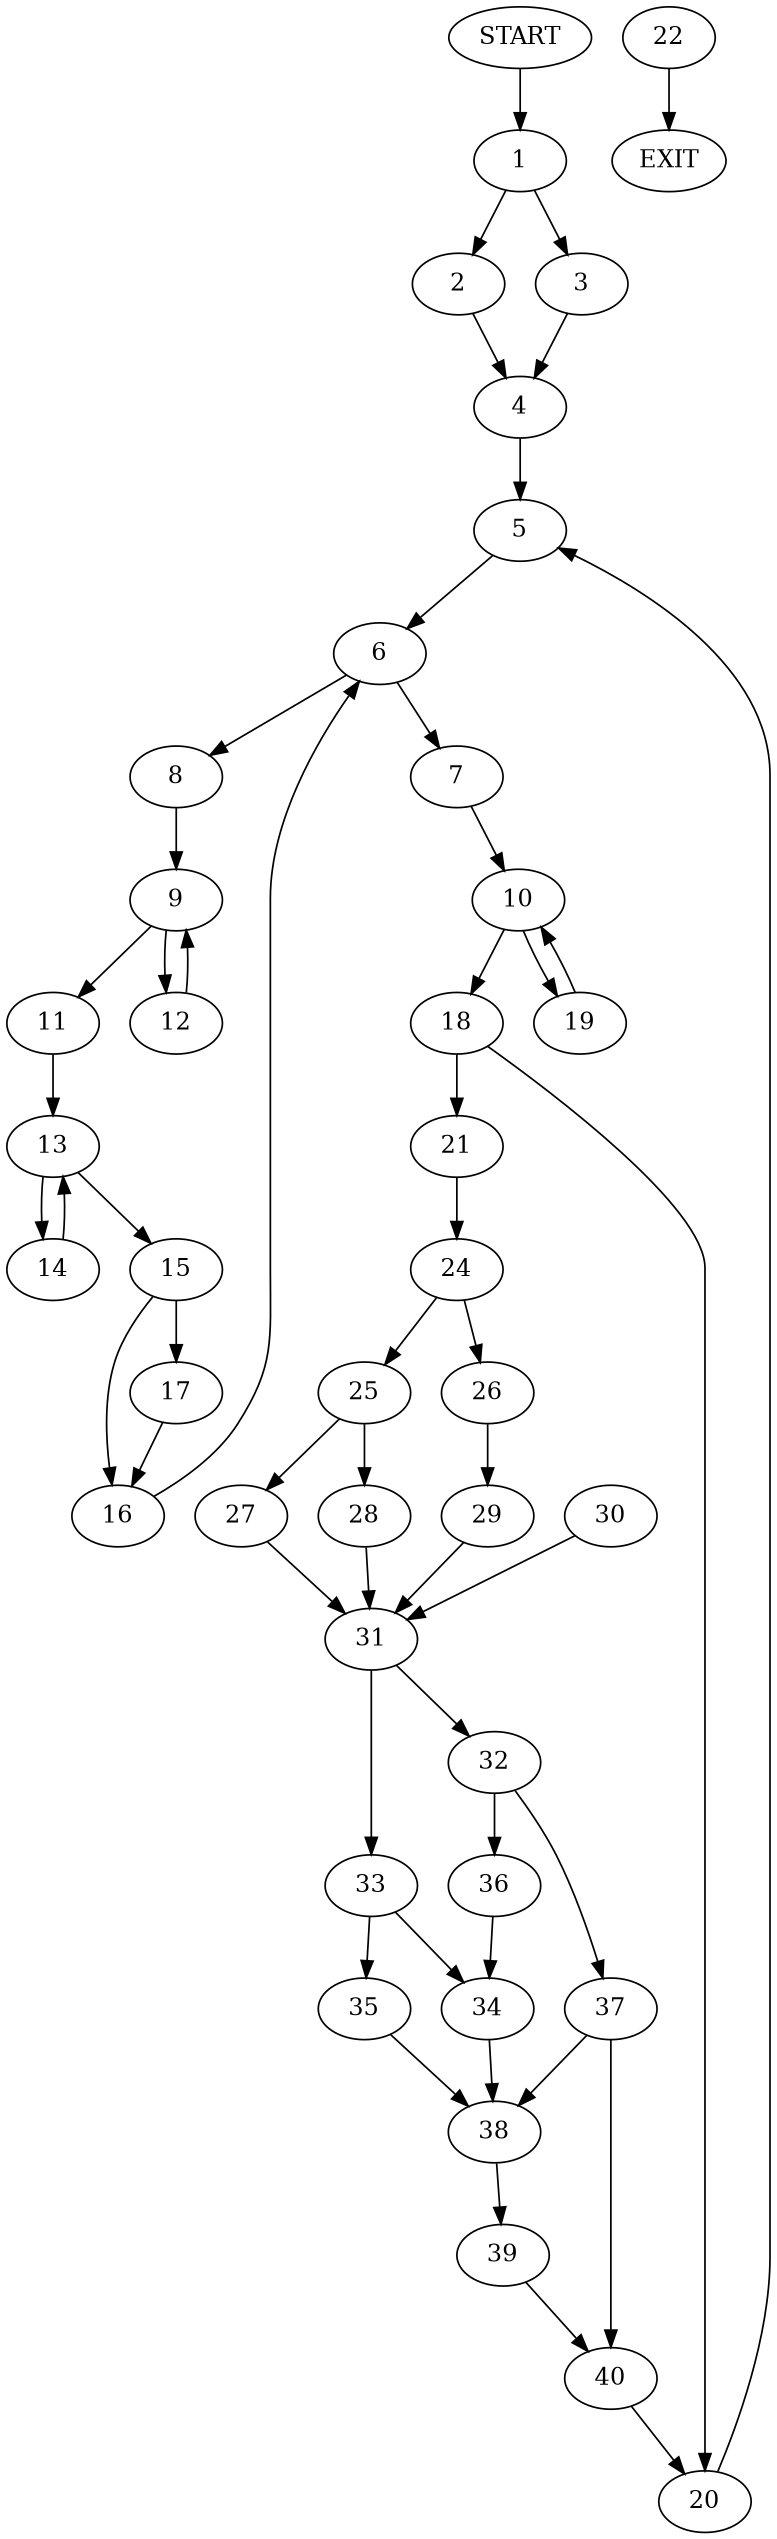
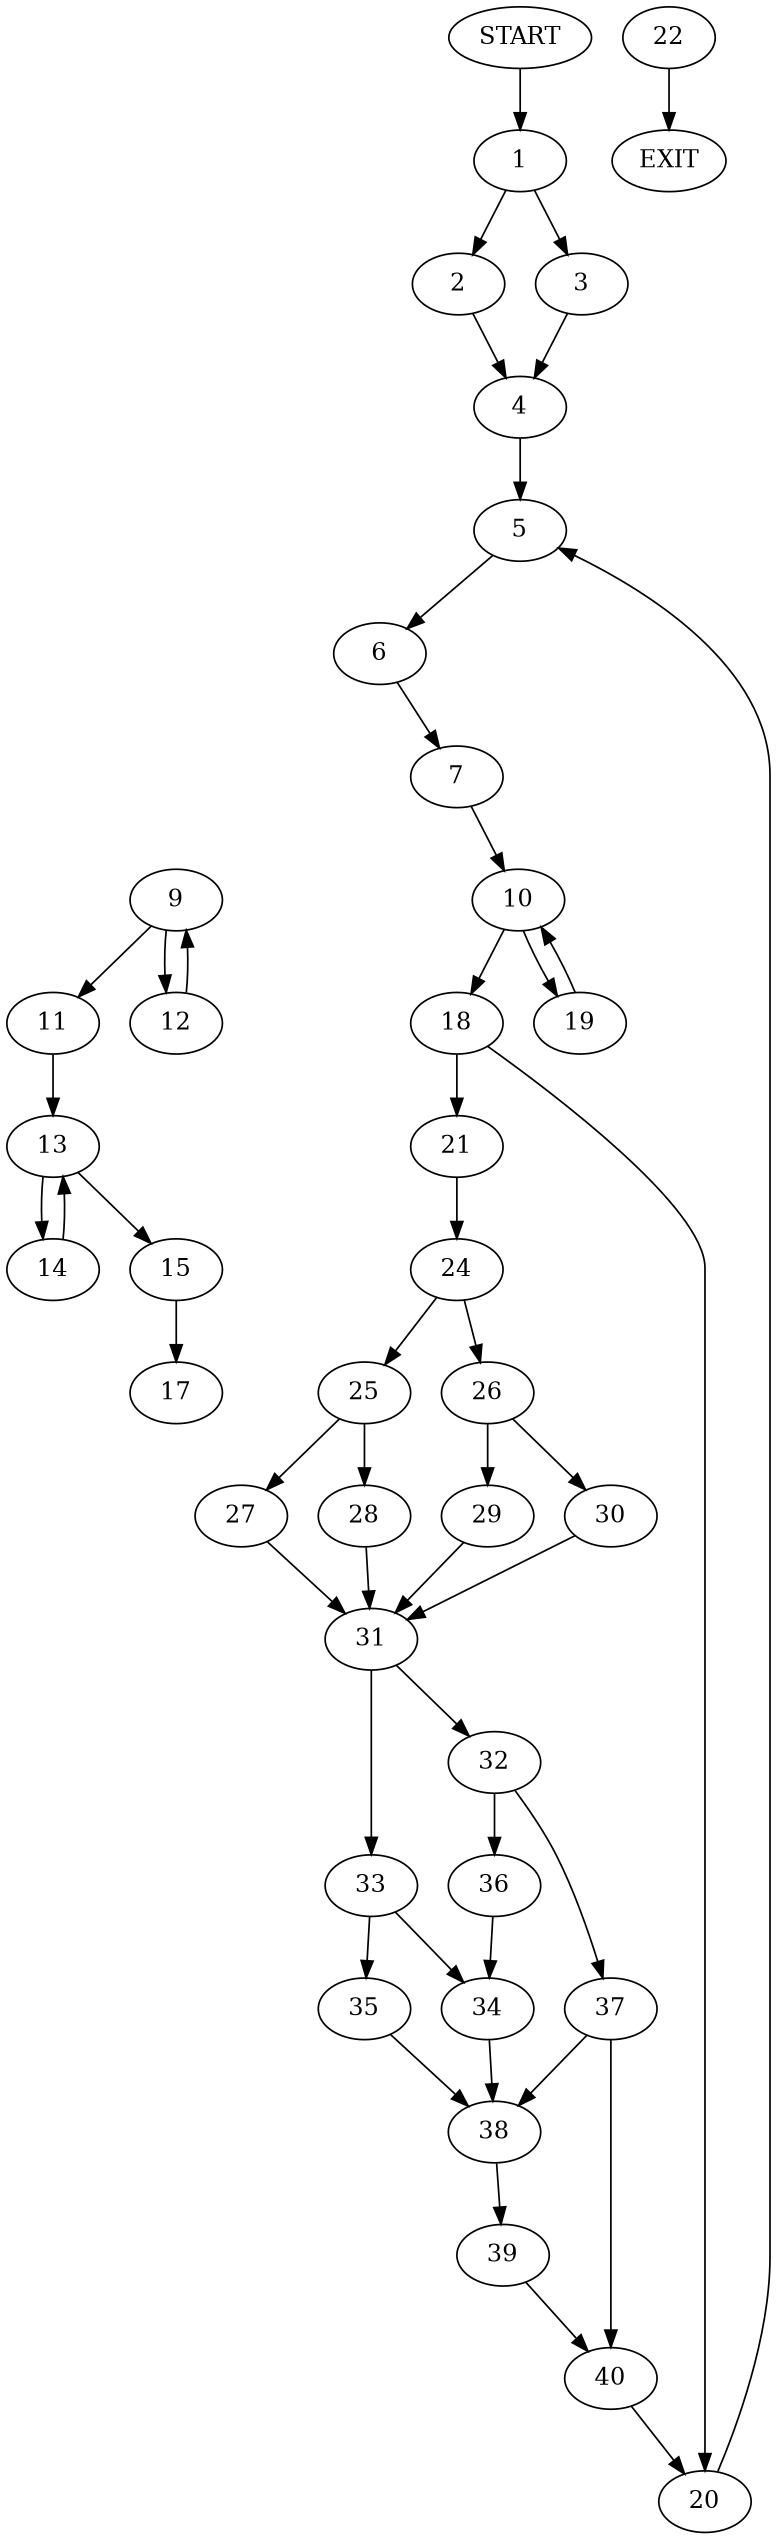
node "8": removed
edge "26" -> "30": added
node "16": removed
